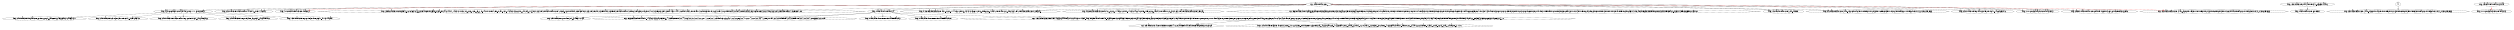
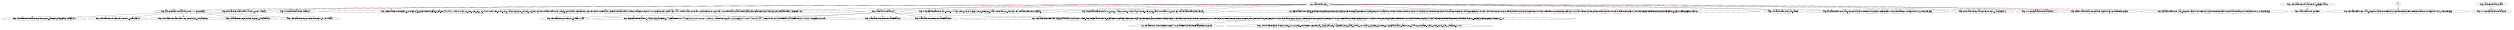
node "http://static.adzerk.net/ados.js?blah": label "http://static.adzerk.net/ados.js?blah" -> "http://static.plc.net/ados.js?blah"
